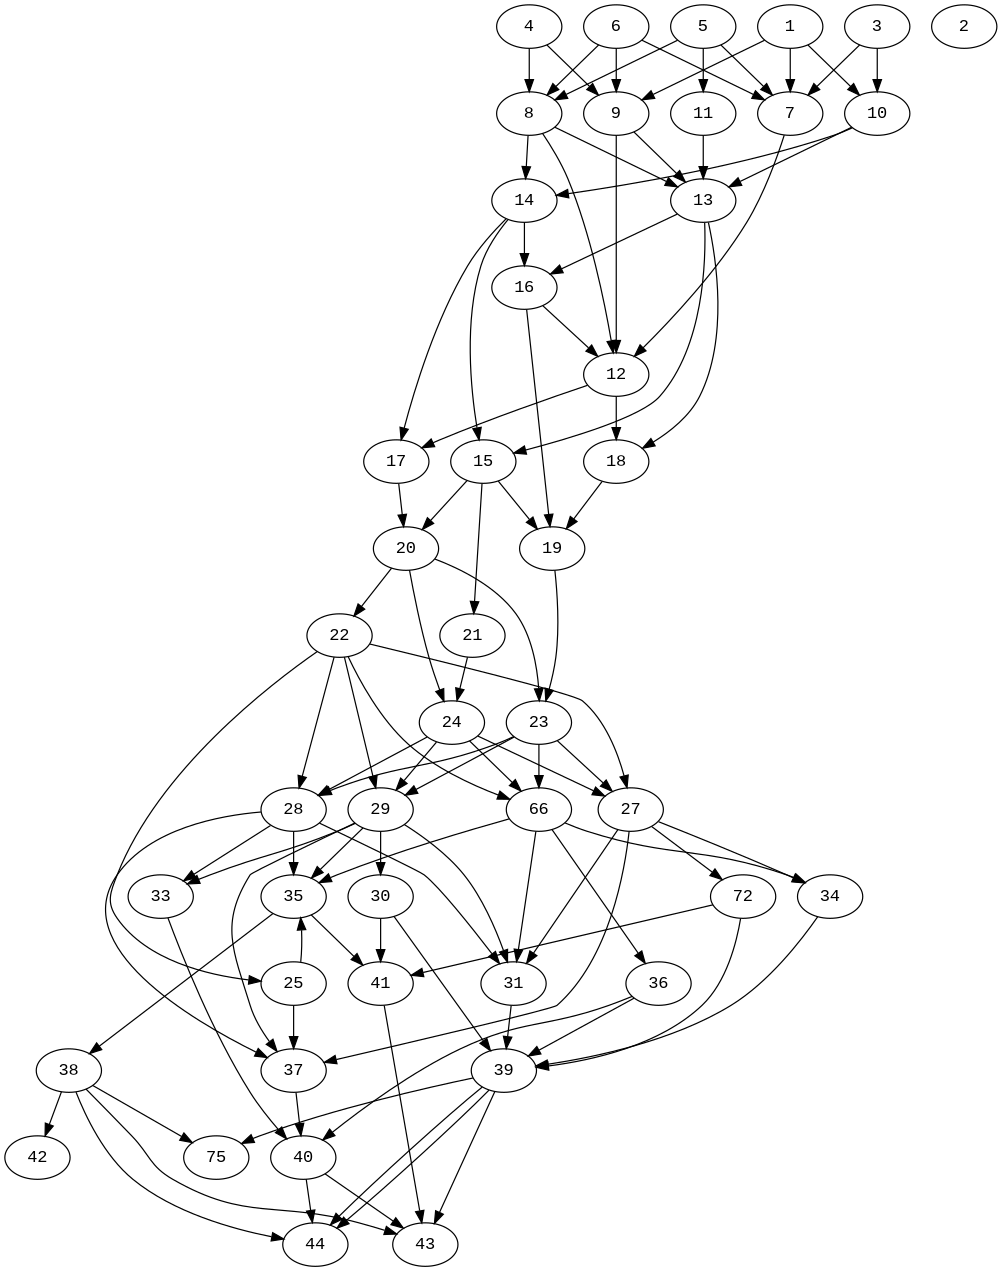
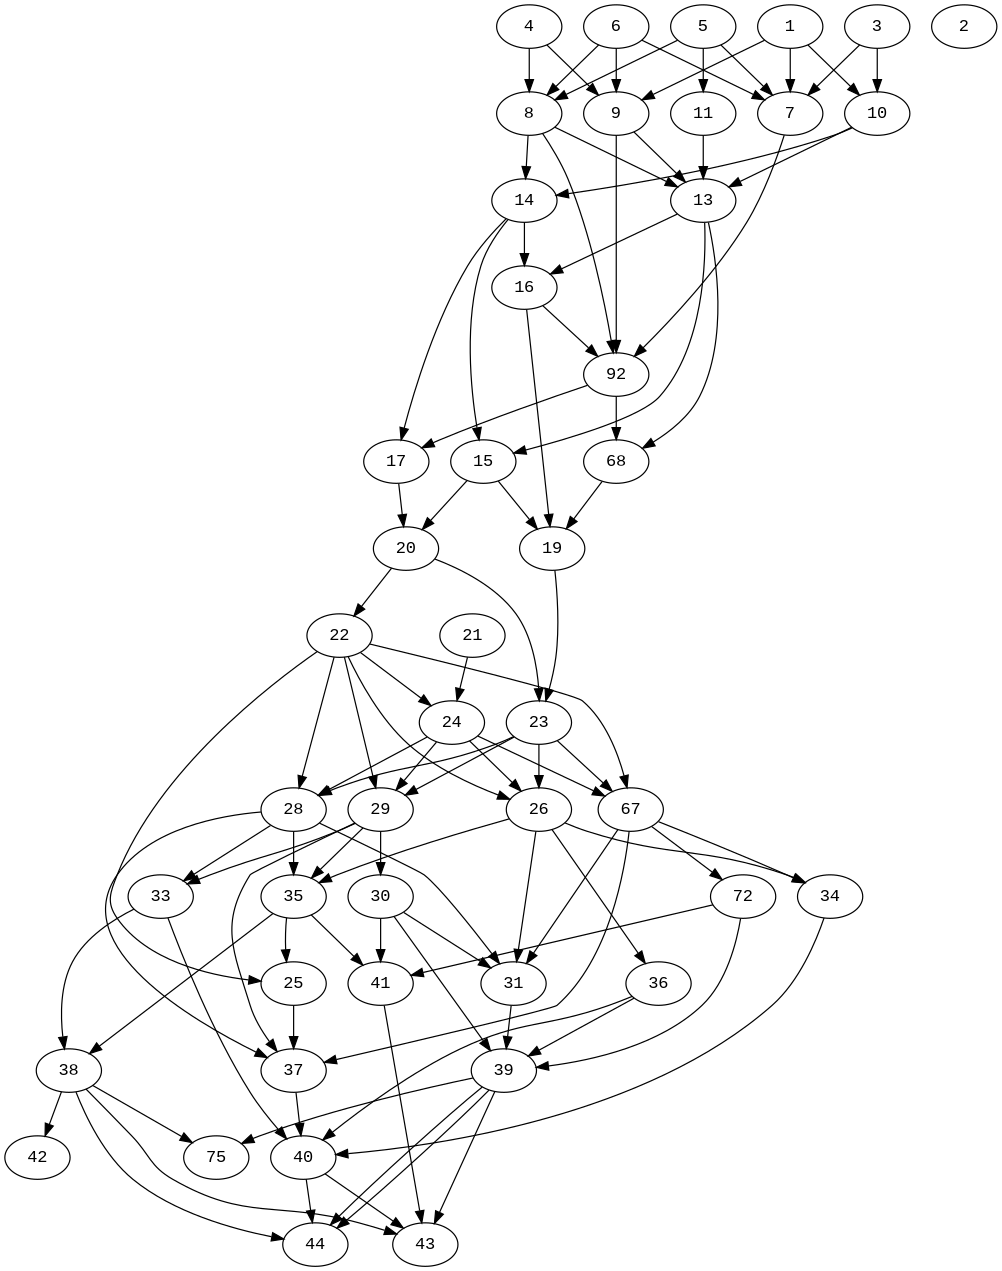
node "12": label "12" -> "92"
node "18": label "18" -> "68"
edge "15" -> "21": removed
edge "20" -> "24": now "22" -> "24"
node "66": label "66" -> "26"
node "27": label "27" -> "67"
edge "29" -> "31": now "30" -> "31"
edge "25" -> "35": reversed
edge "33" -> "38": added
edge "34" -> "39": now "34" -> "40"
